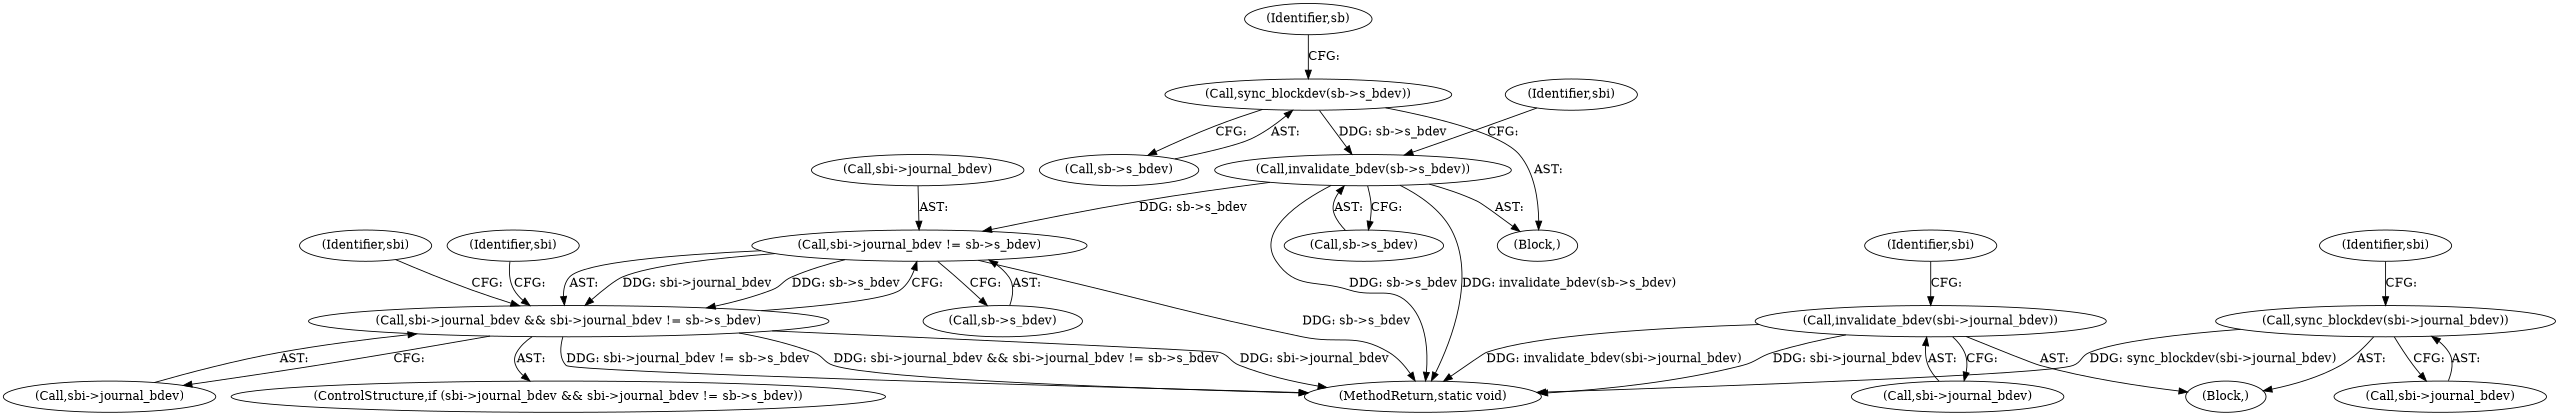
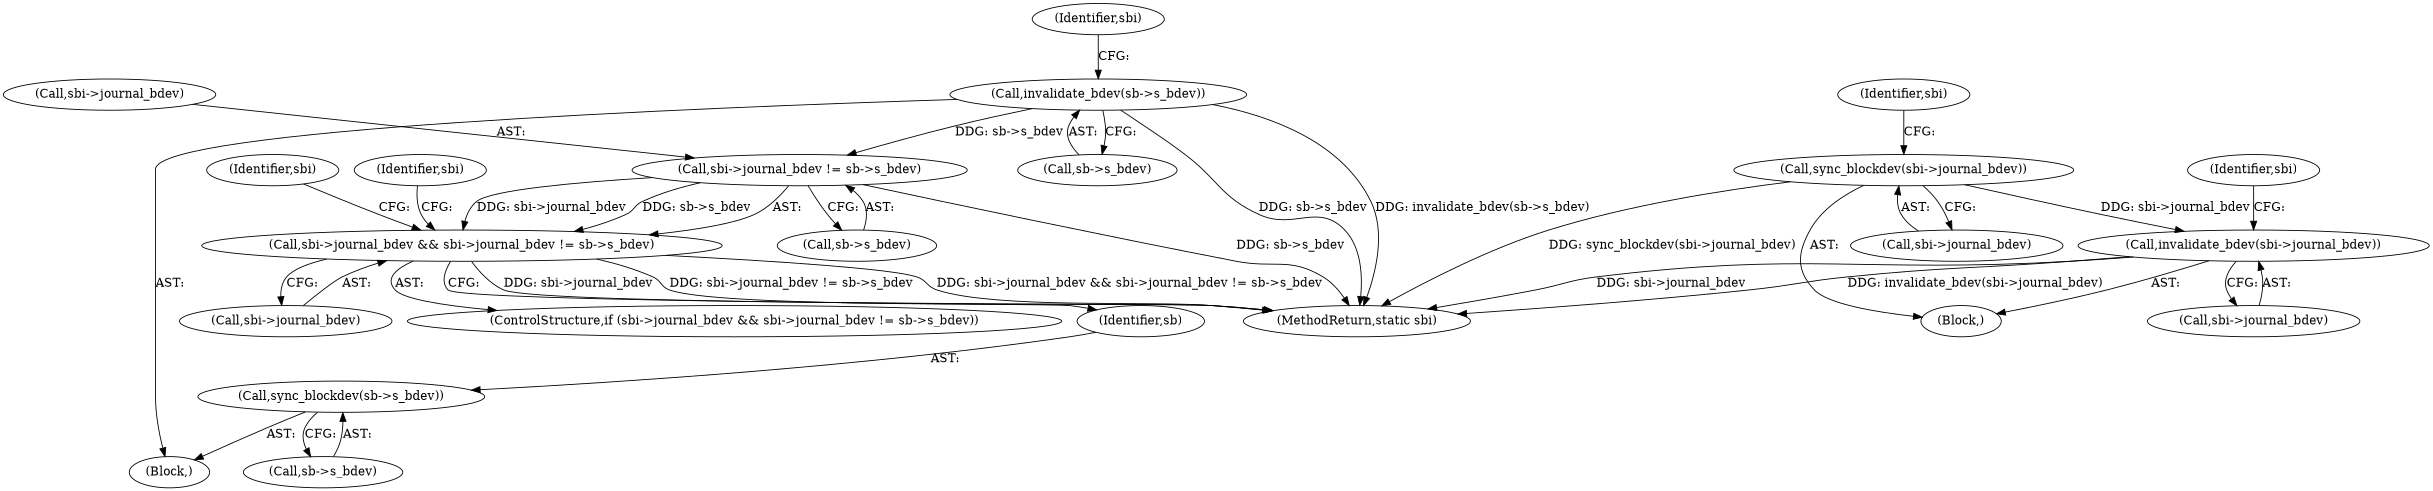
edge "(Identifier,sb)" -> "(Call,sync_blockdev(sb->s_bdev))": label "CFG: " -> "AST: "
edge "(Call,sync_blockdev(sb->s_bdev))" -> "(Call,invalidate_bdev(sb->s_bdev))": removed, label "DDG: sb->s_bdev"
edge "(Call,sync_blockdev(sbi->journal_bdev))" -> "(Call,invalidate_bdev(sbi->journal_bdev))": added, label "DDG: sbi->journal_bdev"
edge "(Call,sbi->journal_bdev && sbi->journal_bdev != sb->s_bdev)" -> "(Call,sbi->journal_bdev != sb->s_bdev)": now "(Call,sbi->journal_bdev && sbi->journal_bdev != sb->s_bdev)" -> "(Identifier,sb)"
node "(MethodReturn,static void)": label "(MethodReturn,static void)" -> "(MethodReturn,static sbi)"
